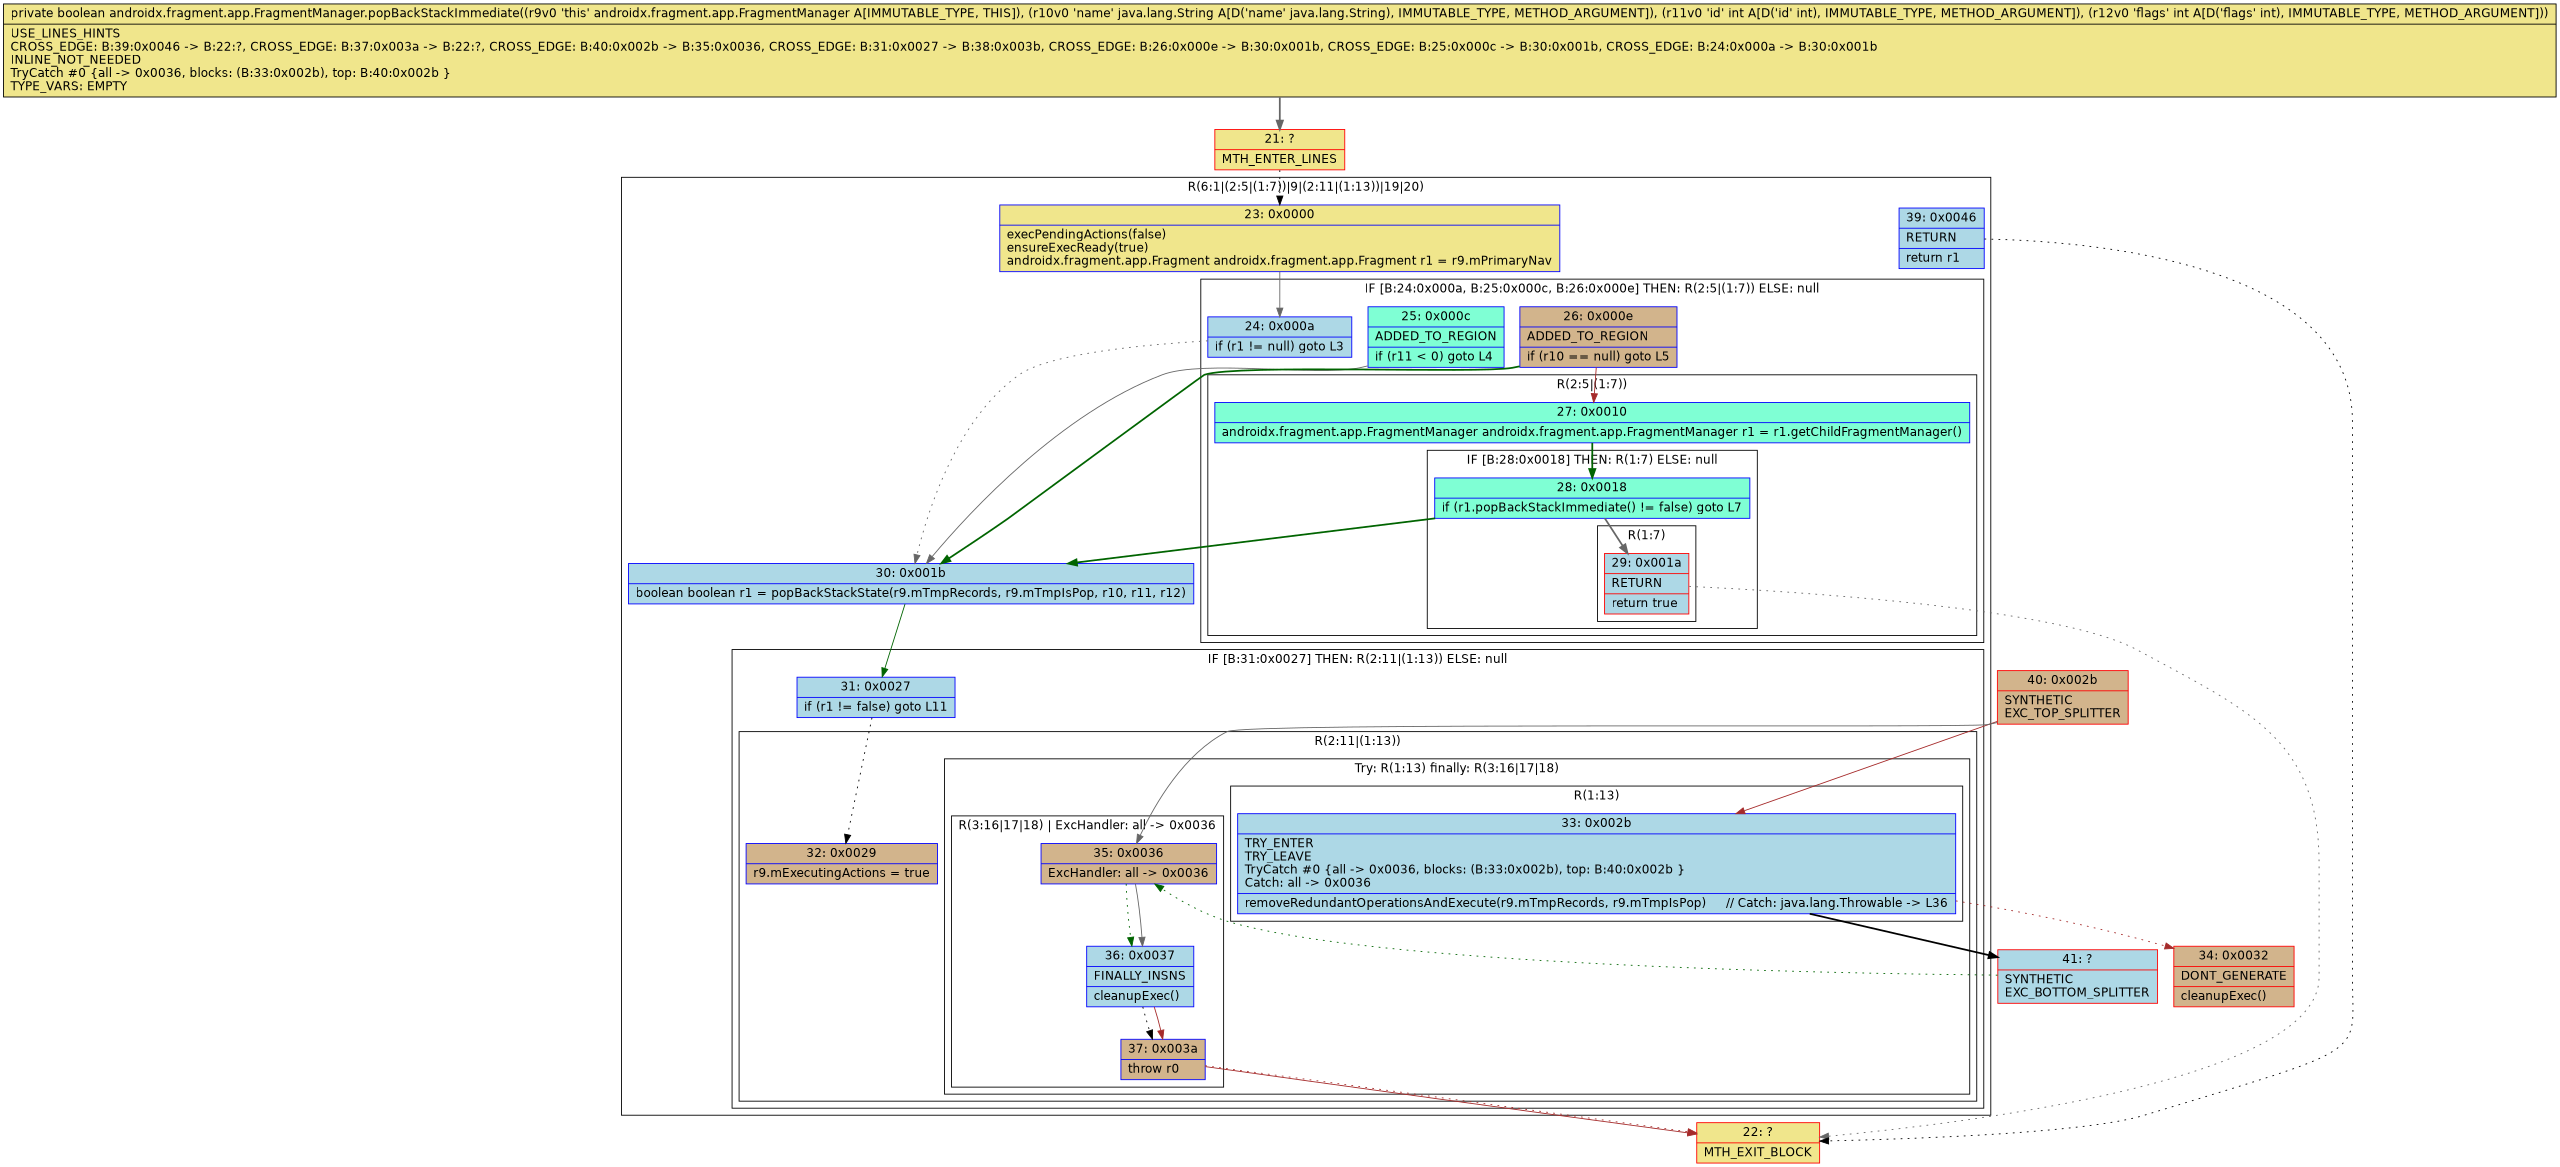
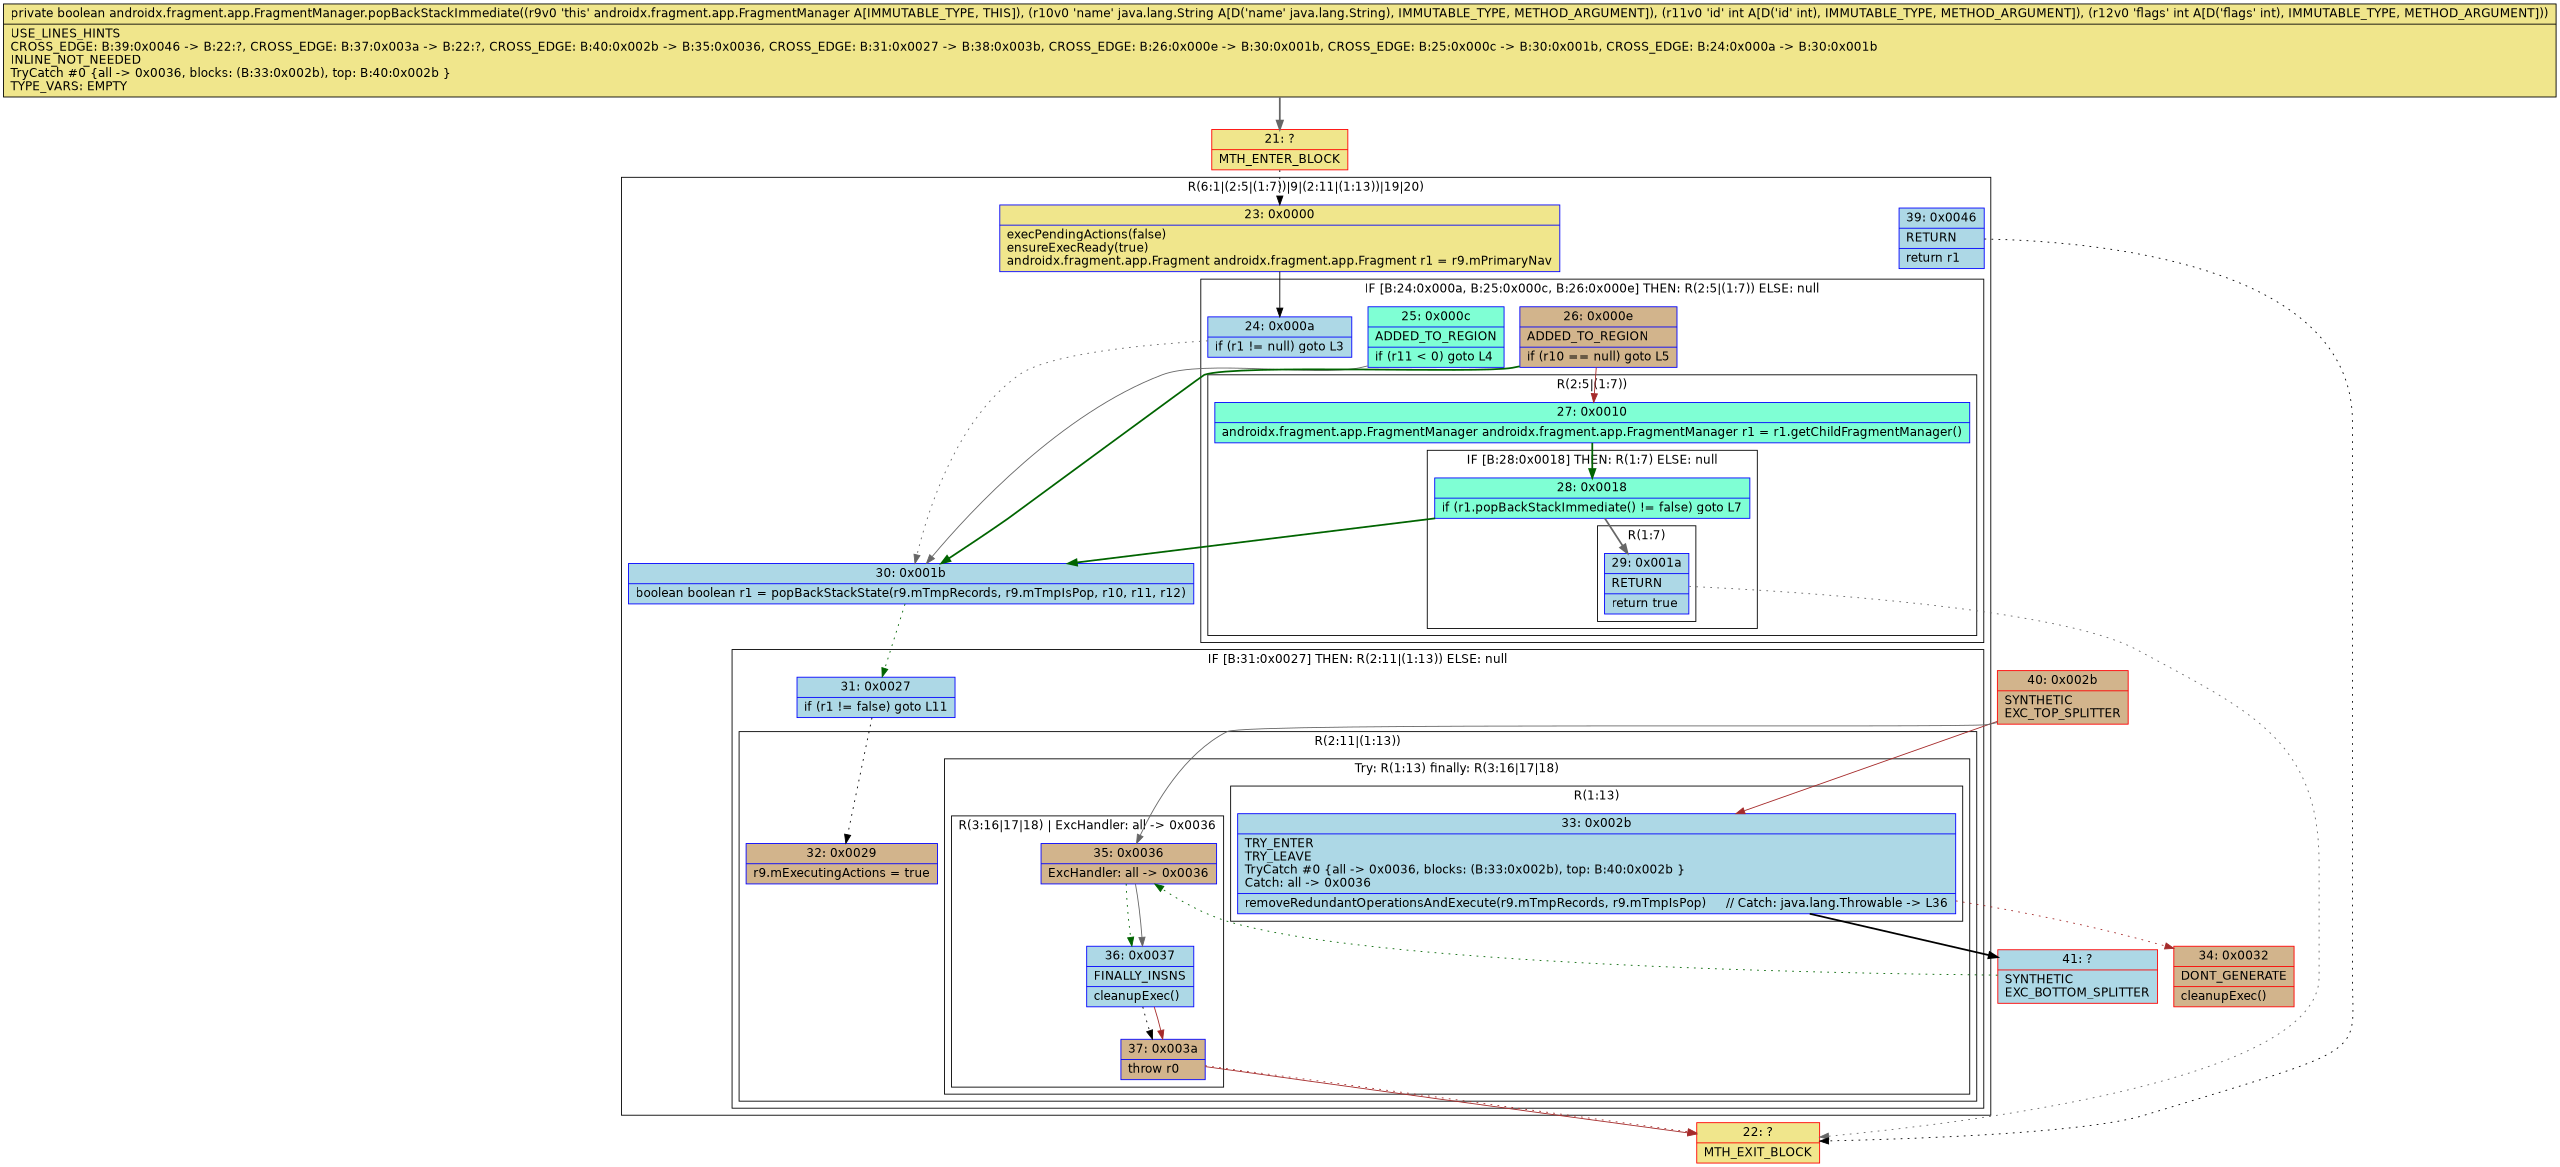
node "21: ?": text "MTH_ENTER_LINES" -> "MTH_ENTER_BLOCK"
edge "23: 0x0000" -> "24: 0x000a": color gray40 -> black
node "29: 0x001a": color red -> blue
edge "30: 0x001b" -> "31: 0x0027": style solid -> dotted
